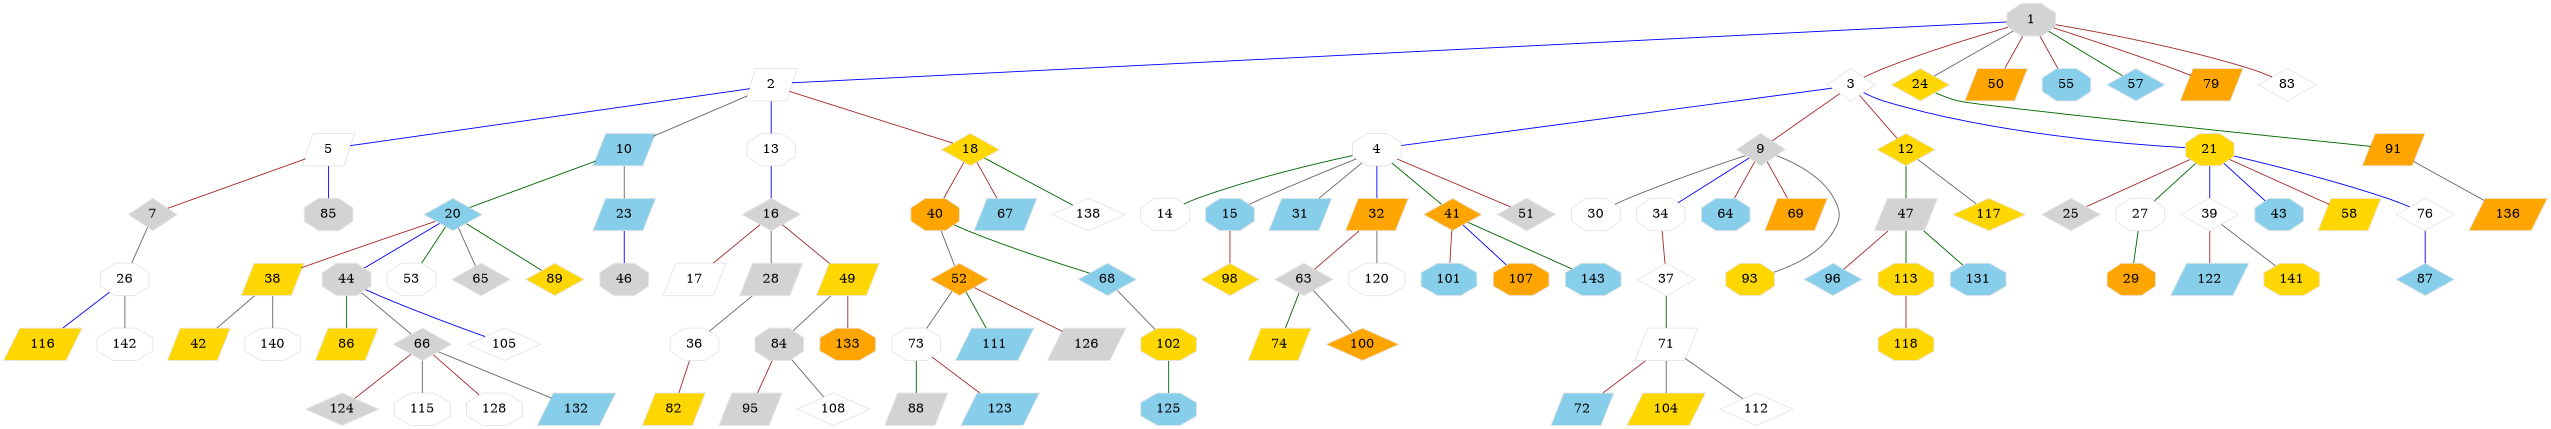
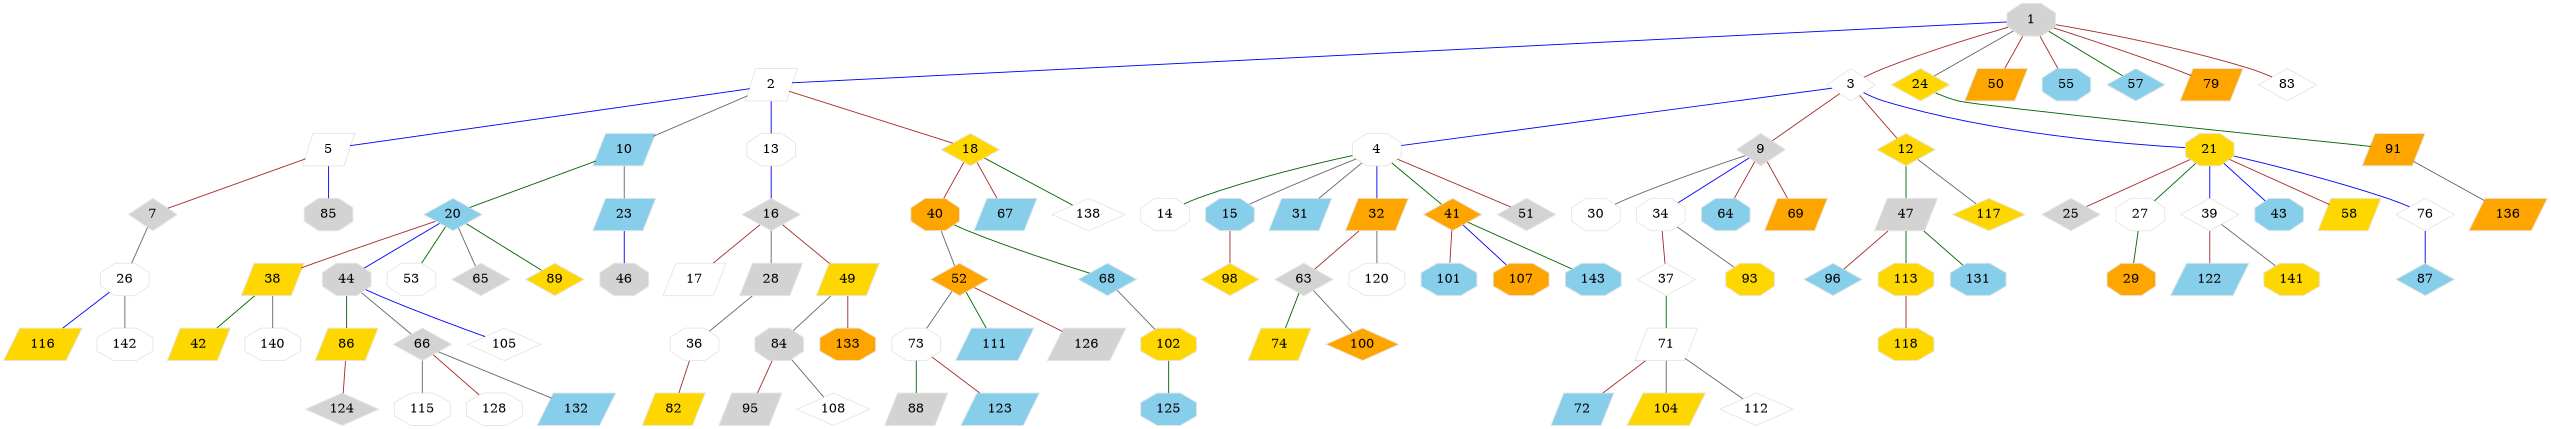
edge "9" -- "93": now "34" -- "93"
edge "38" -- "42": color gray40 -> darkgreen
edge "66" -- "124": now "86" -- "124"
